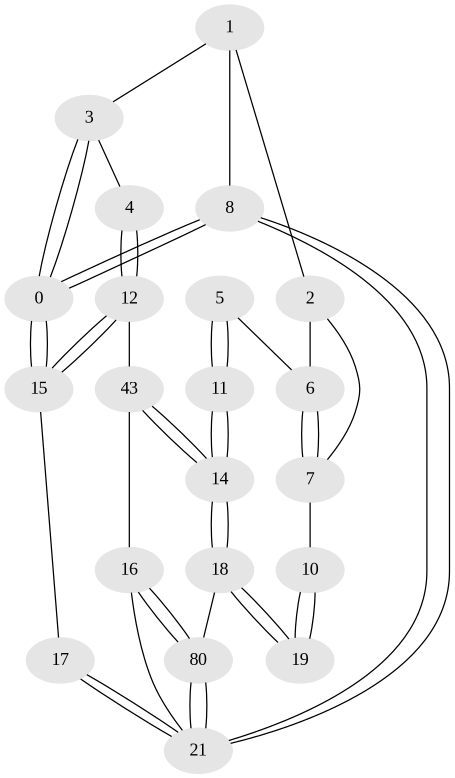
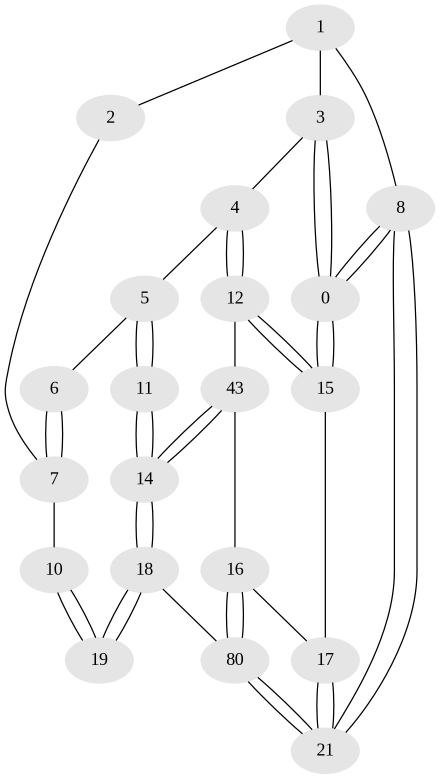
edge "4" -- "5": added
edge "2" -- "6": removed
edge "16" -- "21": now "16" -- "17"
